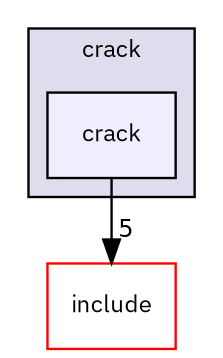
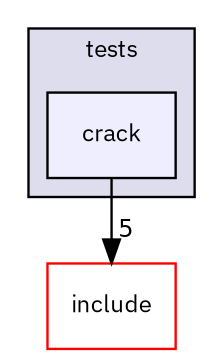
cluster "crack": label "crack" -> "tests"
